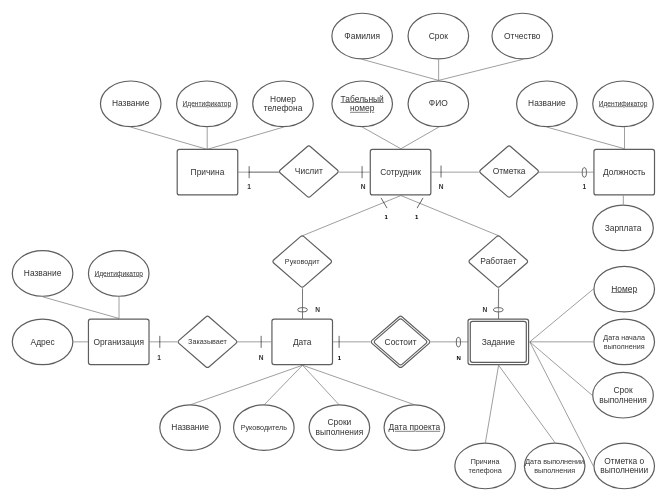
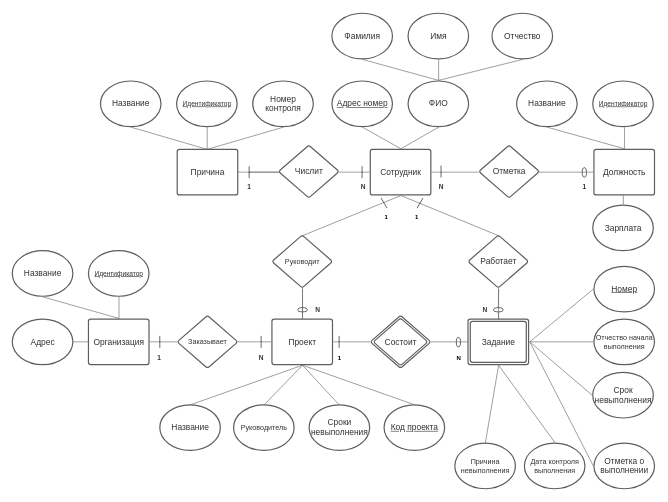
node "Срок": label "Срок" -> "Имя"
node "Номер телефона": label "Номер телефона" -> "Номер контроля"
node "Табельный номер": label "Табельный номер" -> "Адрес номер"
node "Дата": label "Дата" -> "Проект"
node "Дата начала выполнения": label "Дата начала выполнения" -> "Отчество начала выполнения"
node "Срок выполнения": label "Срок выполнения" -> "Срок невыполнения"
node "Сроки выполнения": label "Сроки выполнения" -> "Сроки невыполнения"
node "Дата проекта": label "Дата проекта" -> "Код проекта"
node "Причина телефона": label "Причина телефона" -> "Причина невыполнения"
node "Дата выполнении выполнения": label "Дата выполнении выполнения" -> "Дата контроля выполнения"
